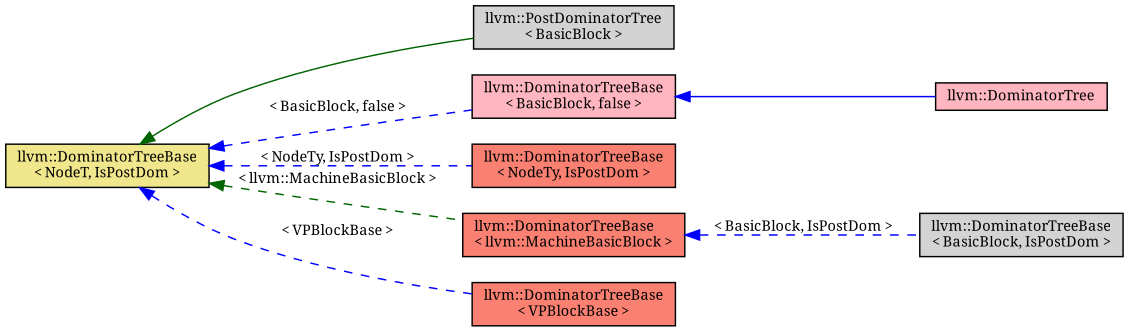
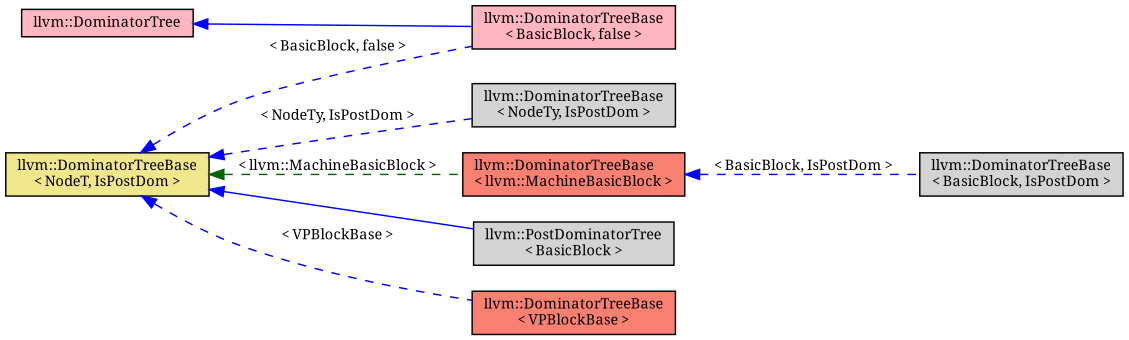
edge "llvm::PostDominatorTree < BasicBlock >" -> "llvm::DominatorTreeBase < NodeT, IsPostDom >": color darkgreen -> blue
edge "llvm::DominatorTree" -> "llvm::DominatorTreeBase < BasicBlock, false >": reversed
node "llvm::DominatorTreeBase < NodeTy, IsPostDom >": fillcolor salmon -> lightgrey
